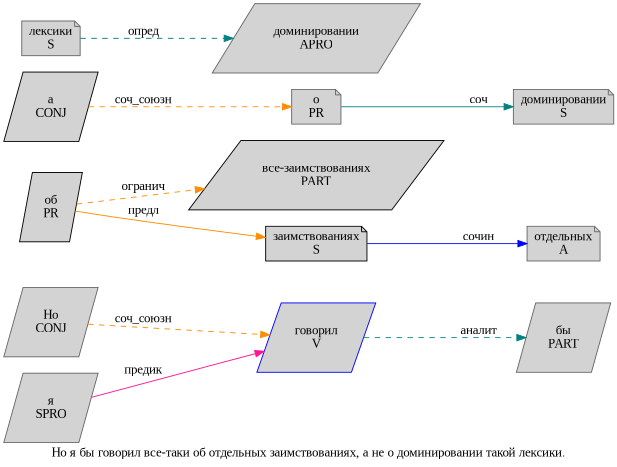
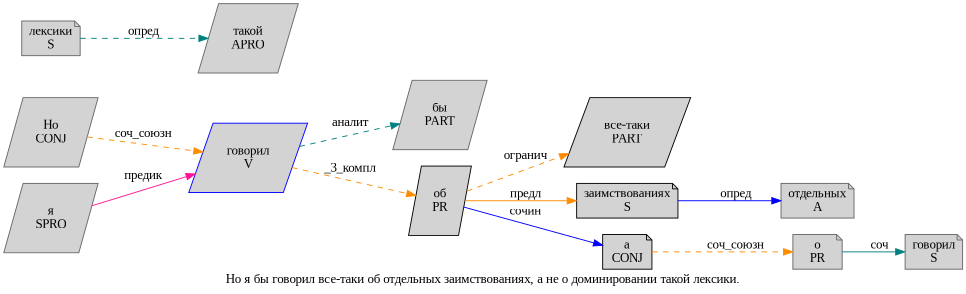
node "доминировании APRO": label "доминировании APRO" -> "такой APRO"
node "а CONJ": shape parallelogram -> note
node "доминировании S": label "доминировании S" -> "говорил S"
node "все-заимствованиях PART": label "все-заимствованиях PART" -> "все-таки PART"
edge "говорил V" -> "об PR": added, label "_3_компл"
edge "об PR" -> "а CONJ": added, label "сочин"
edge "заимствованиях S" -> "отдельных A": label "сочин" -> "опред"
